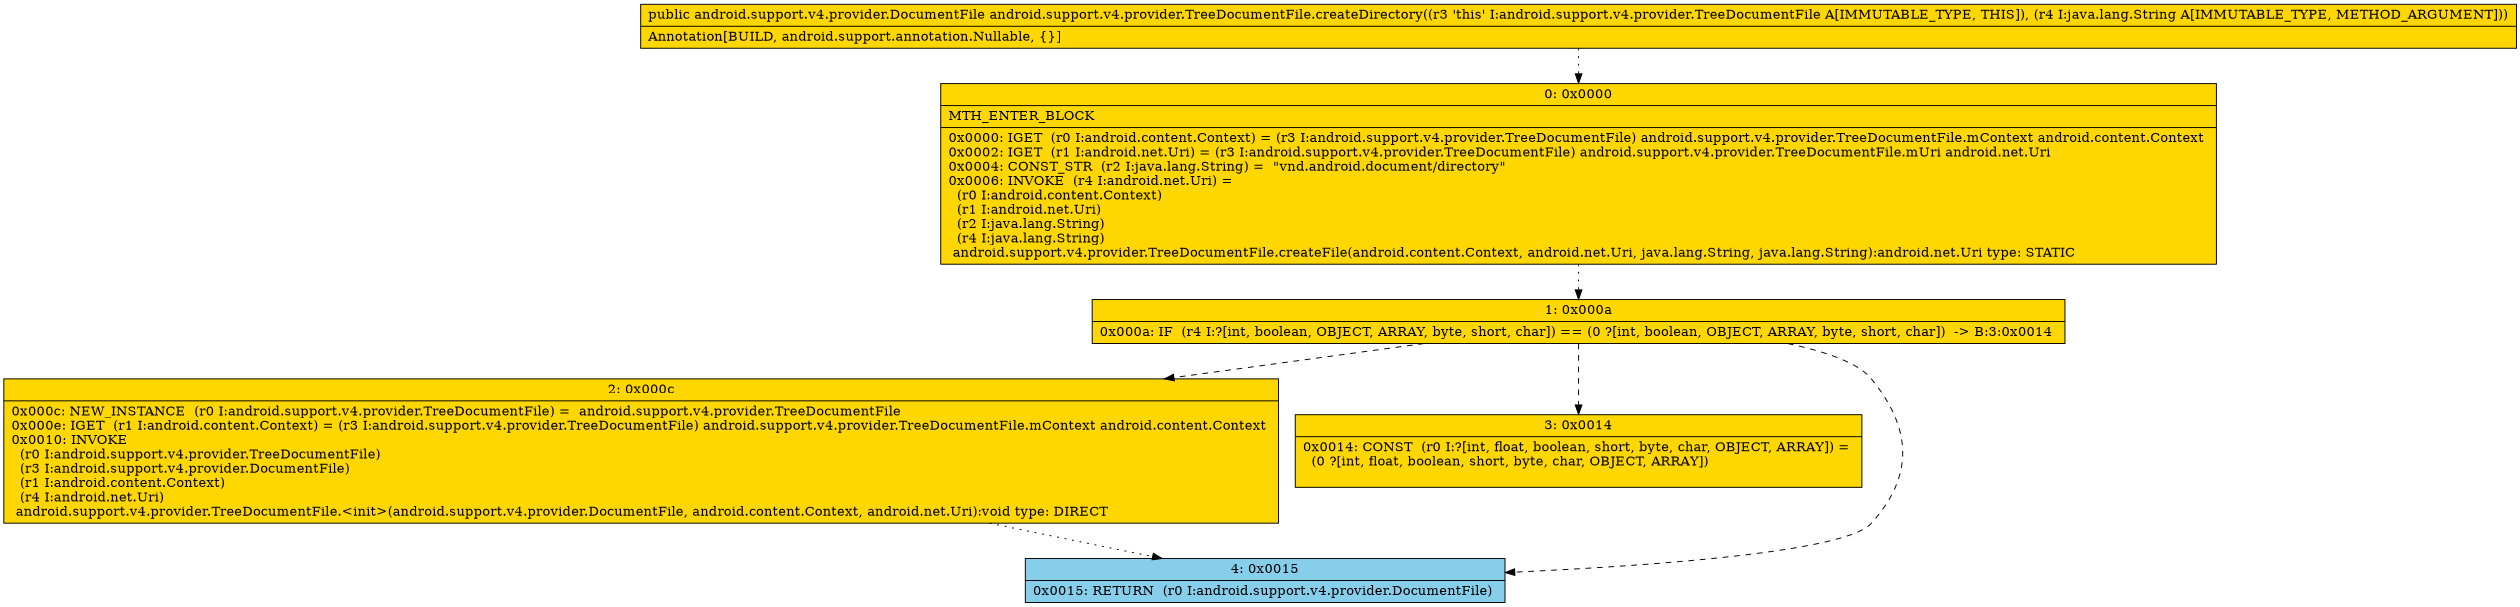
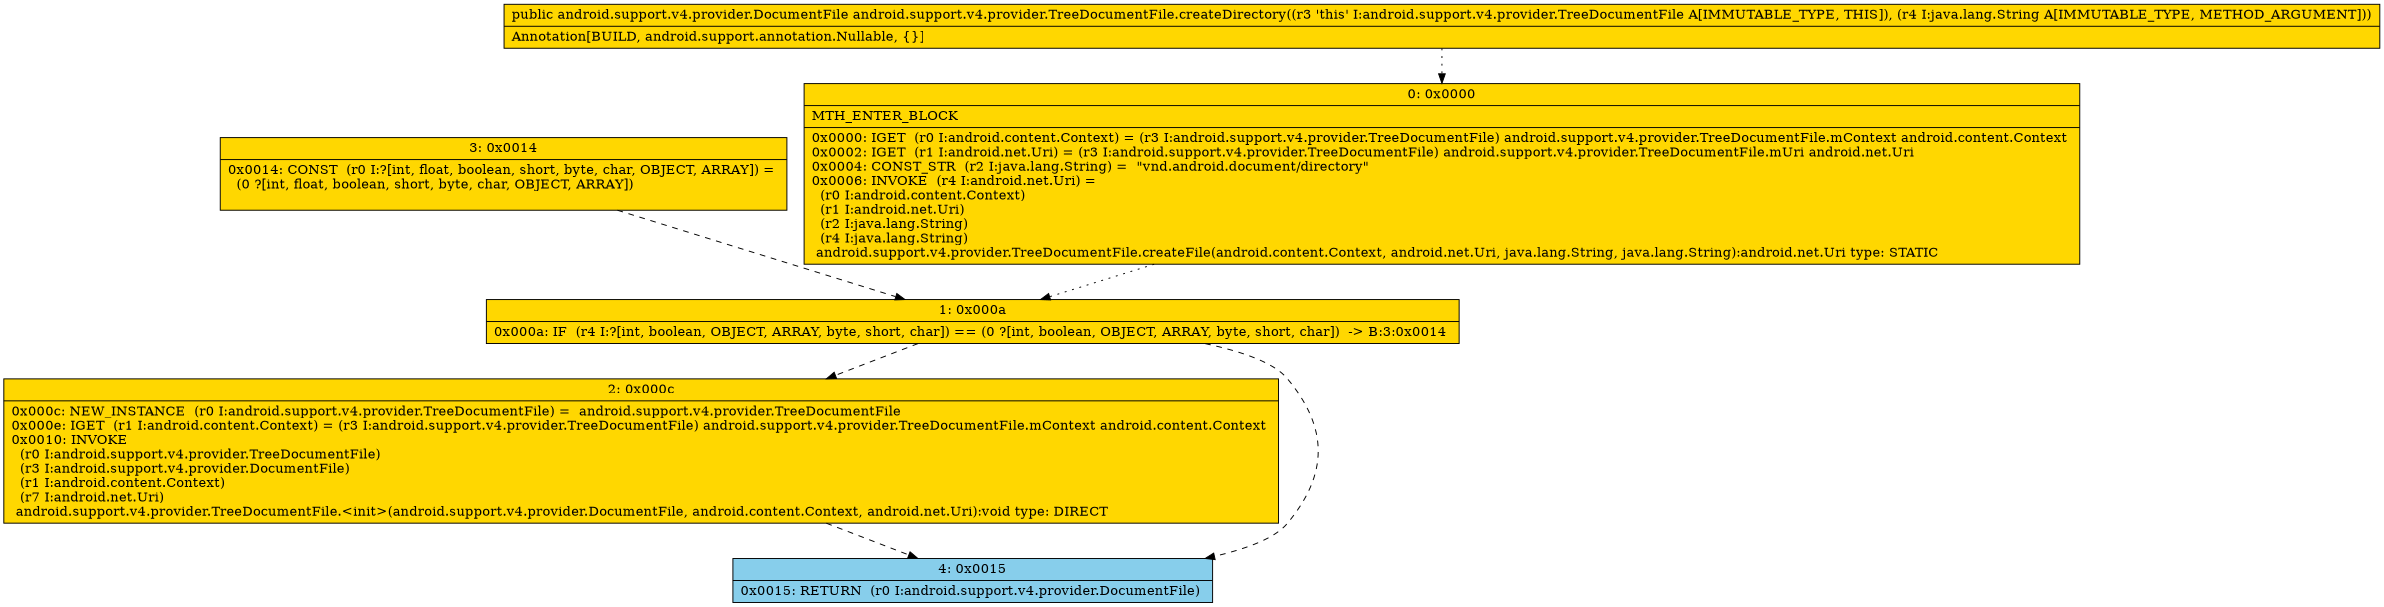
edge "1: 0x000a" -> "3: 0x0014": reversed
node "2: 0x000c": text "(r4 I:android.net.Uri)" -> "(r7 I:android.net.Uri)"
edge "2: 0x000c" -> "4: 0x0015": style dotted -> dashed
